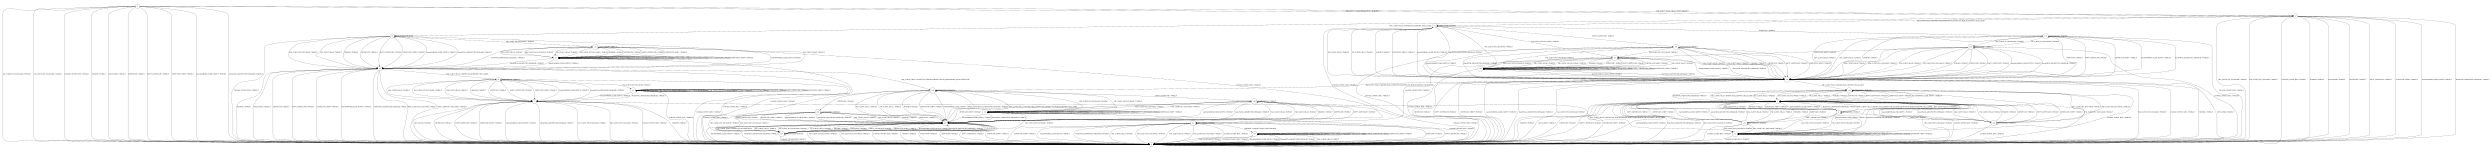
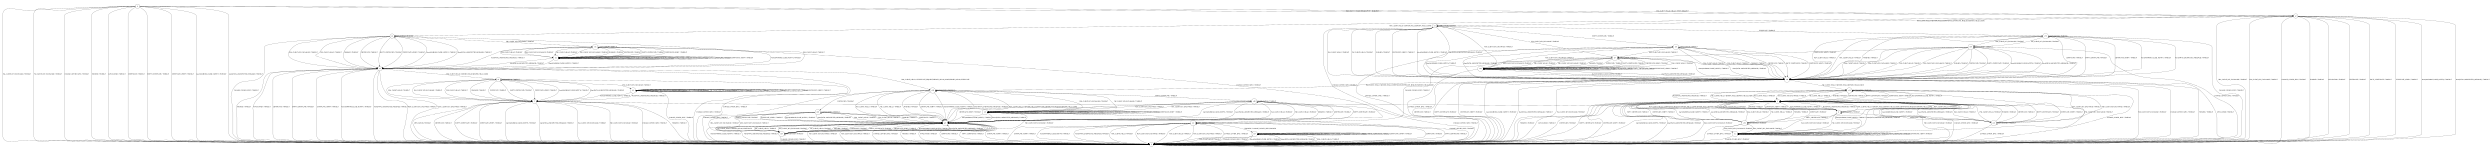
edge "s7" -> "s13": now "s7" -> "s8"
edge "s21" -> "s1": removed, label "CHANGE_CIPHER_SPEC / TIMEOUT"
